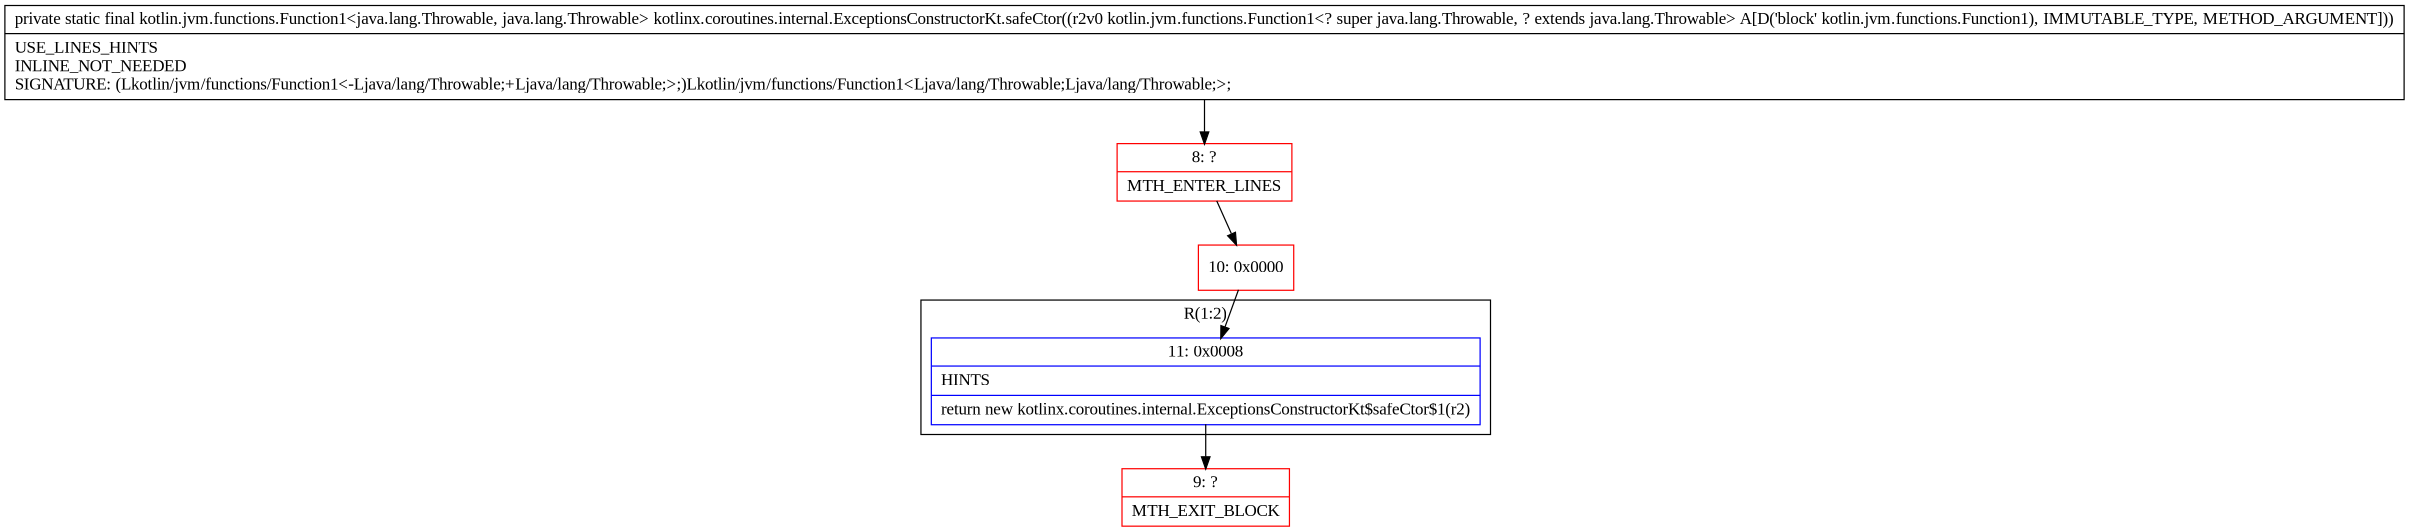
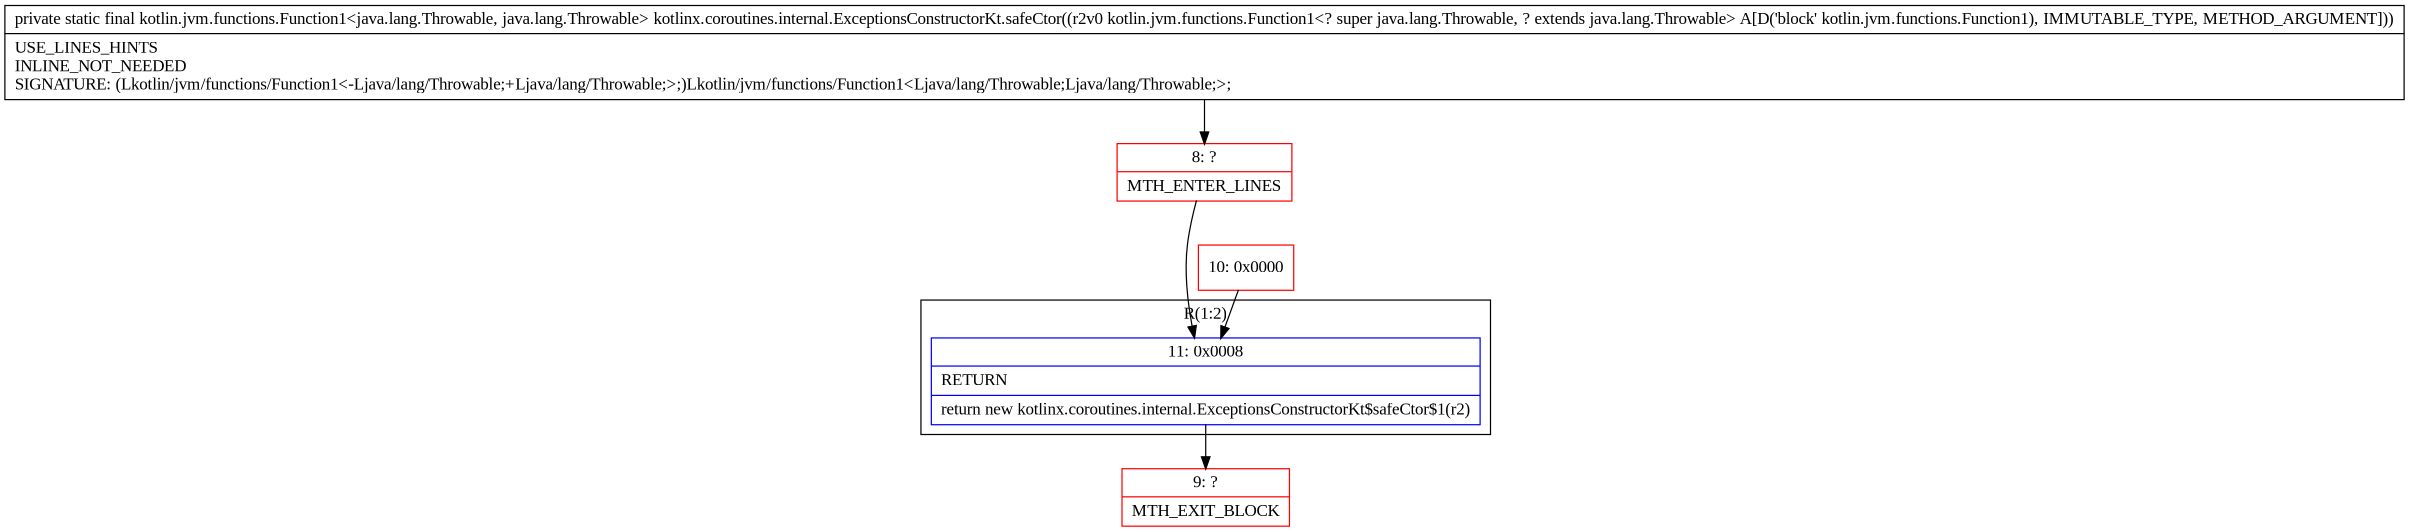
edge "8: ?" -> "10: 0x0000": now "8: ?" -> "11: 0x0008"
node "11: 0x0008": text "HINTS" -> "RETURN"
